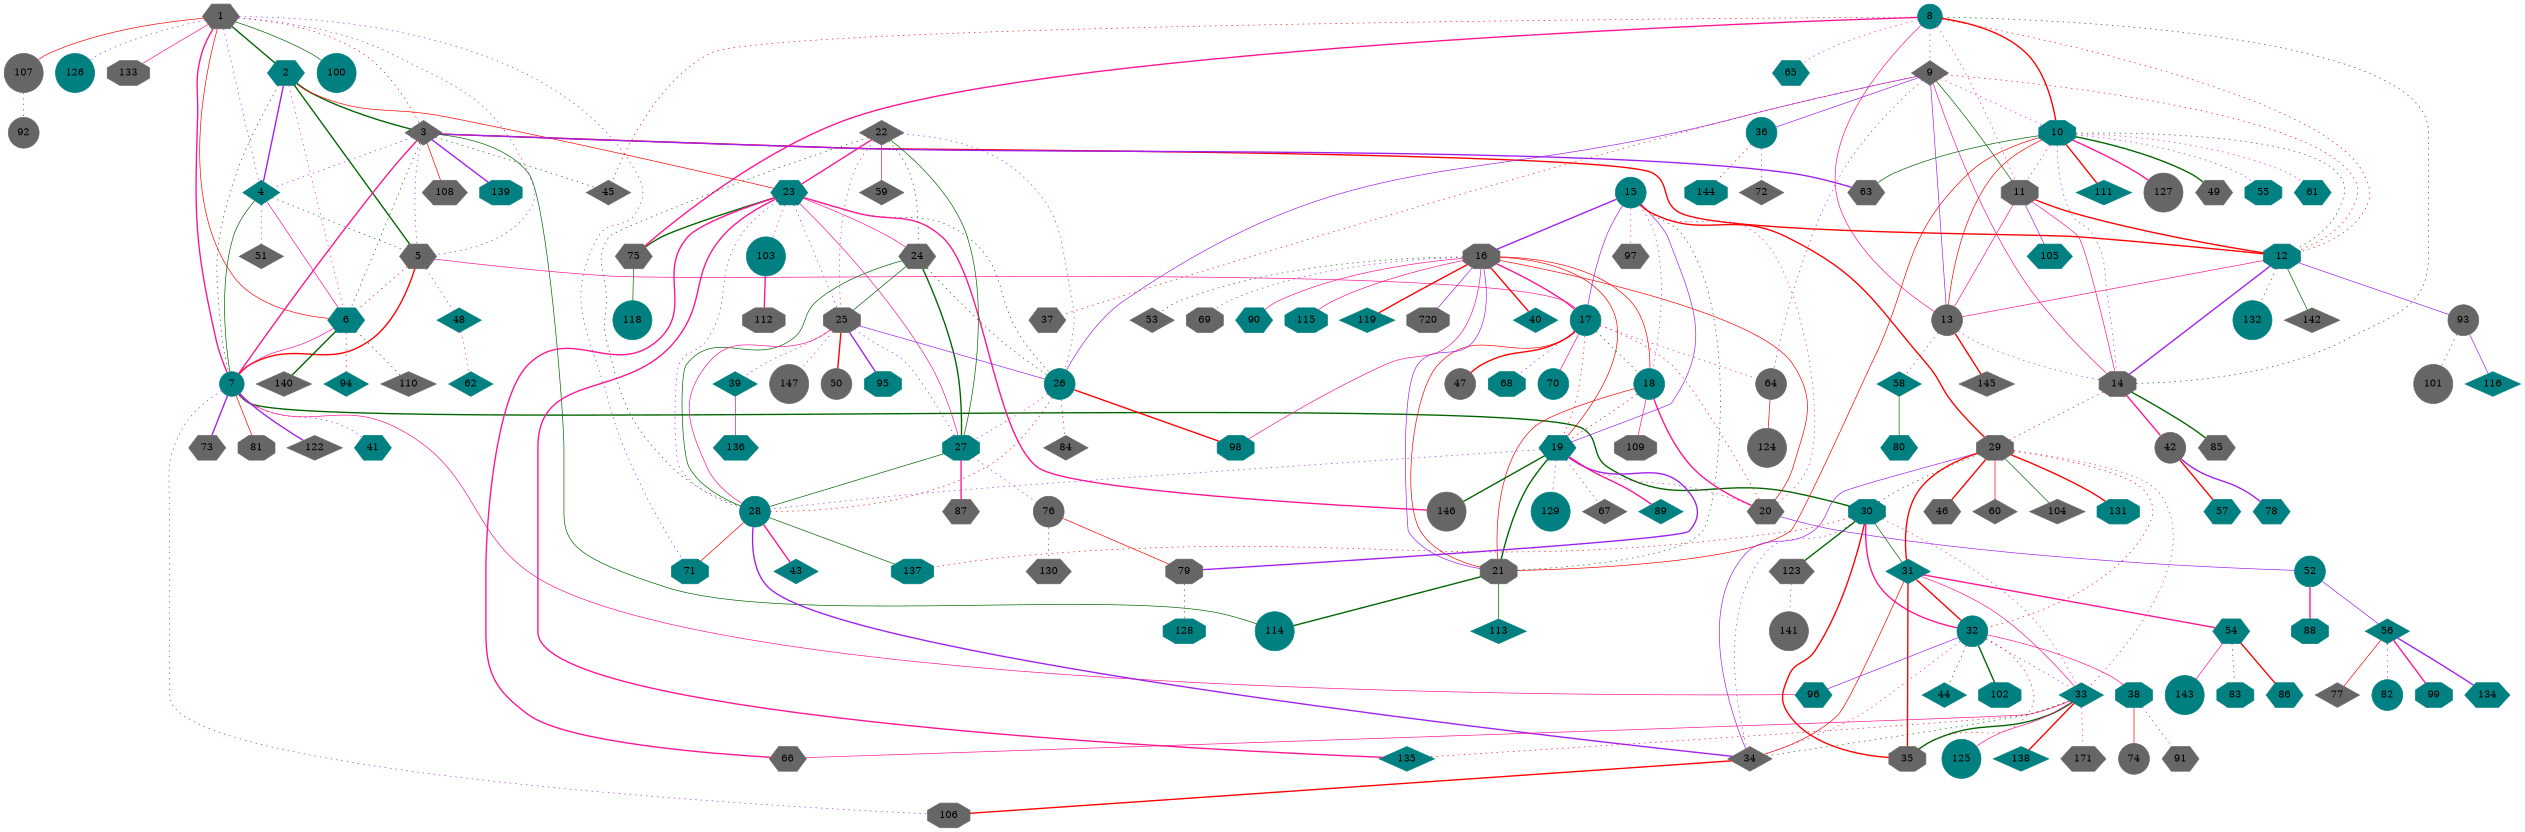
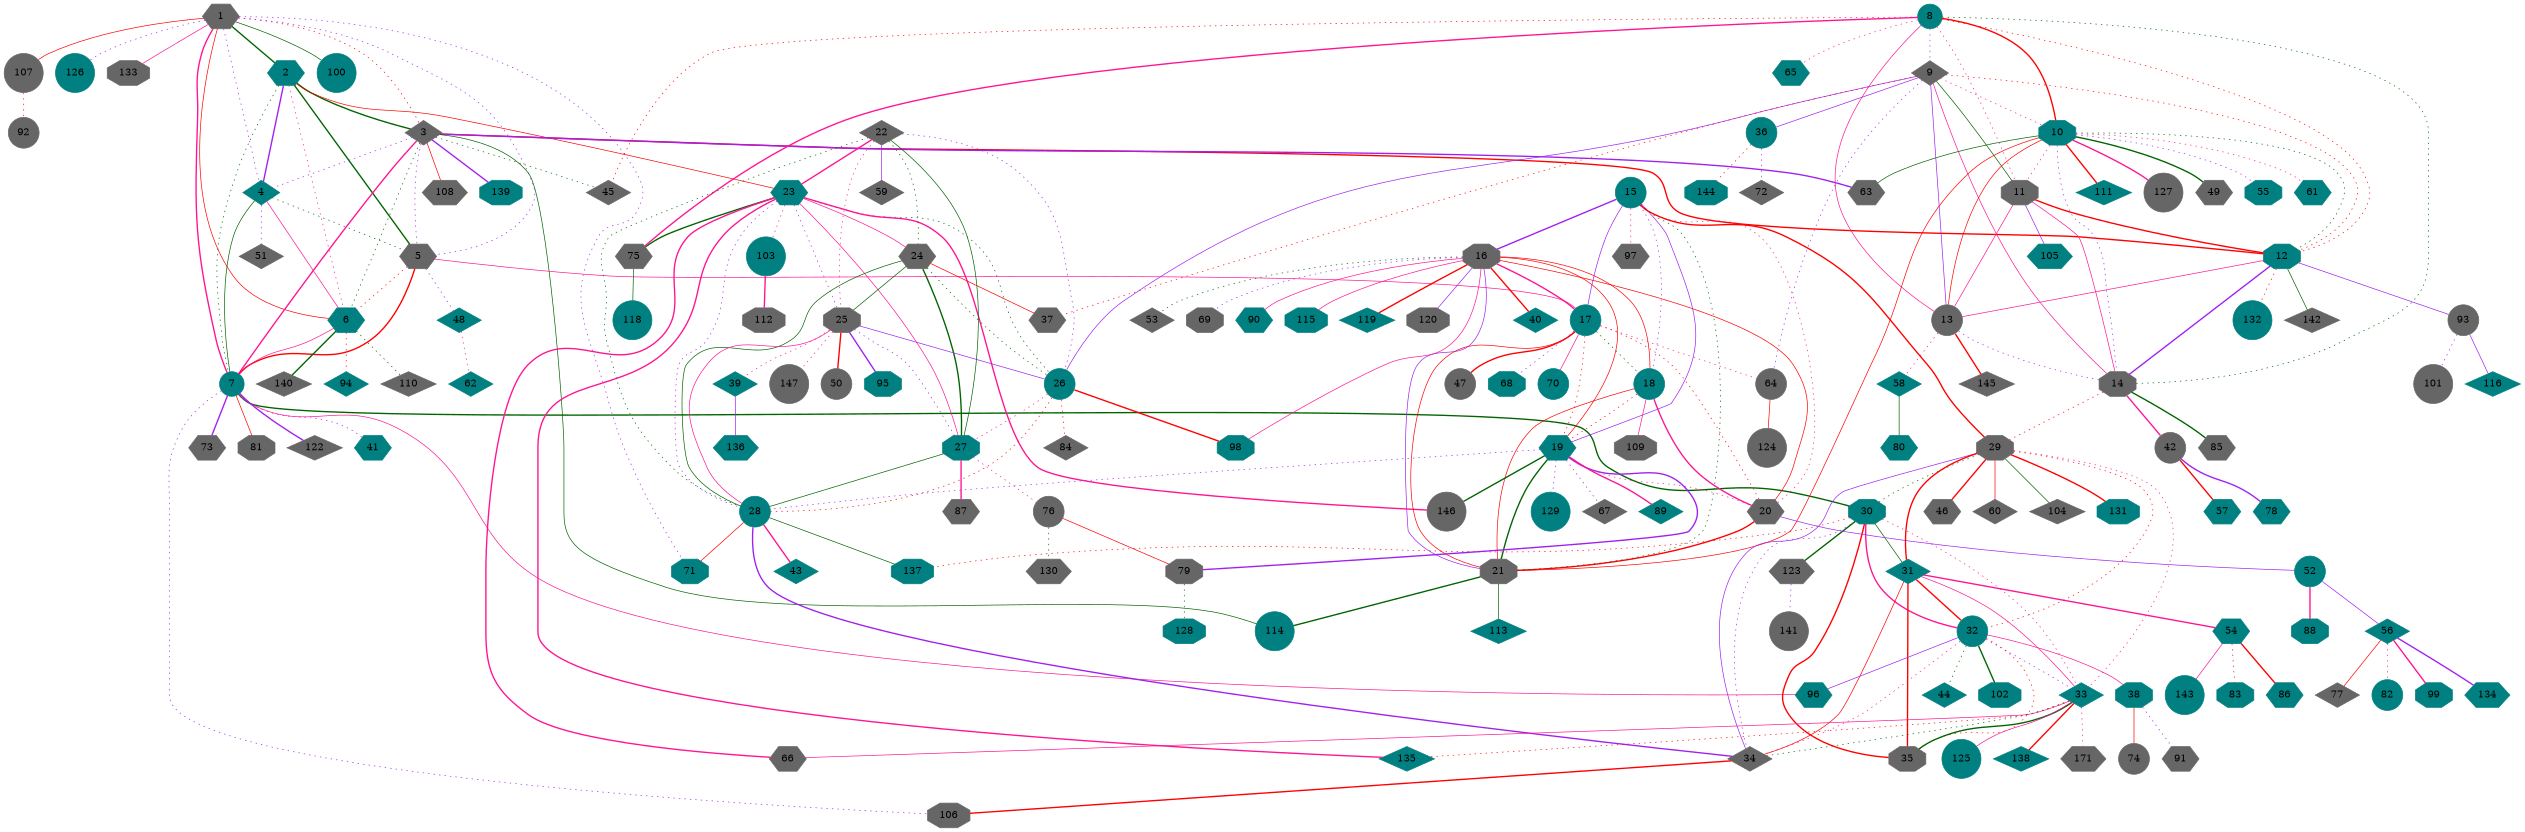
edge "24" -- "37": added
node "720": label "720" -> "120"
edge "20" -- "21": added
